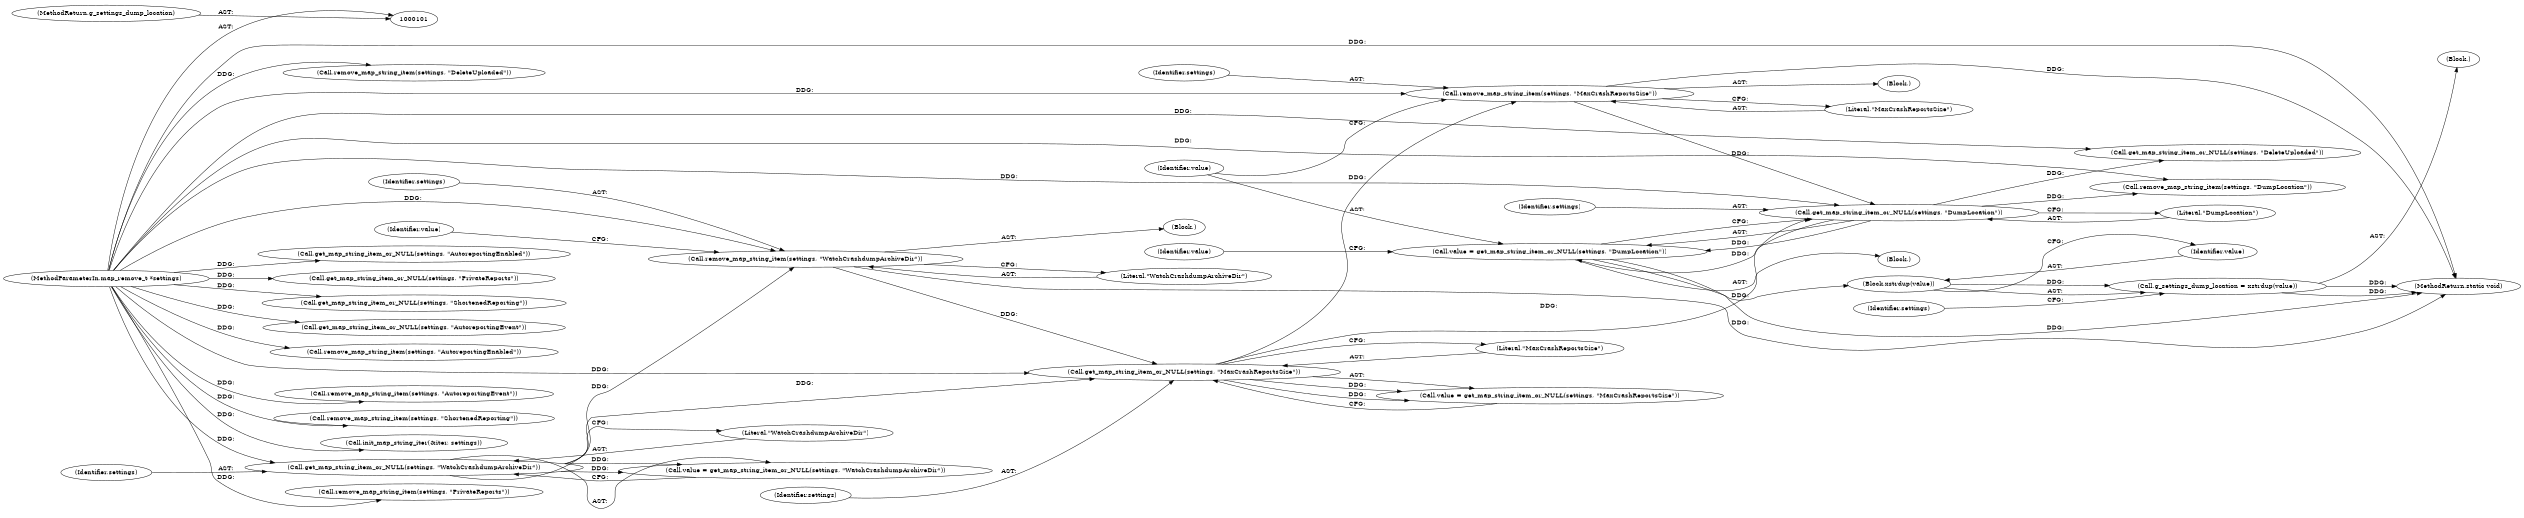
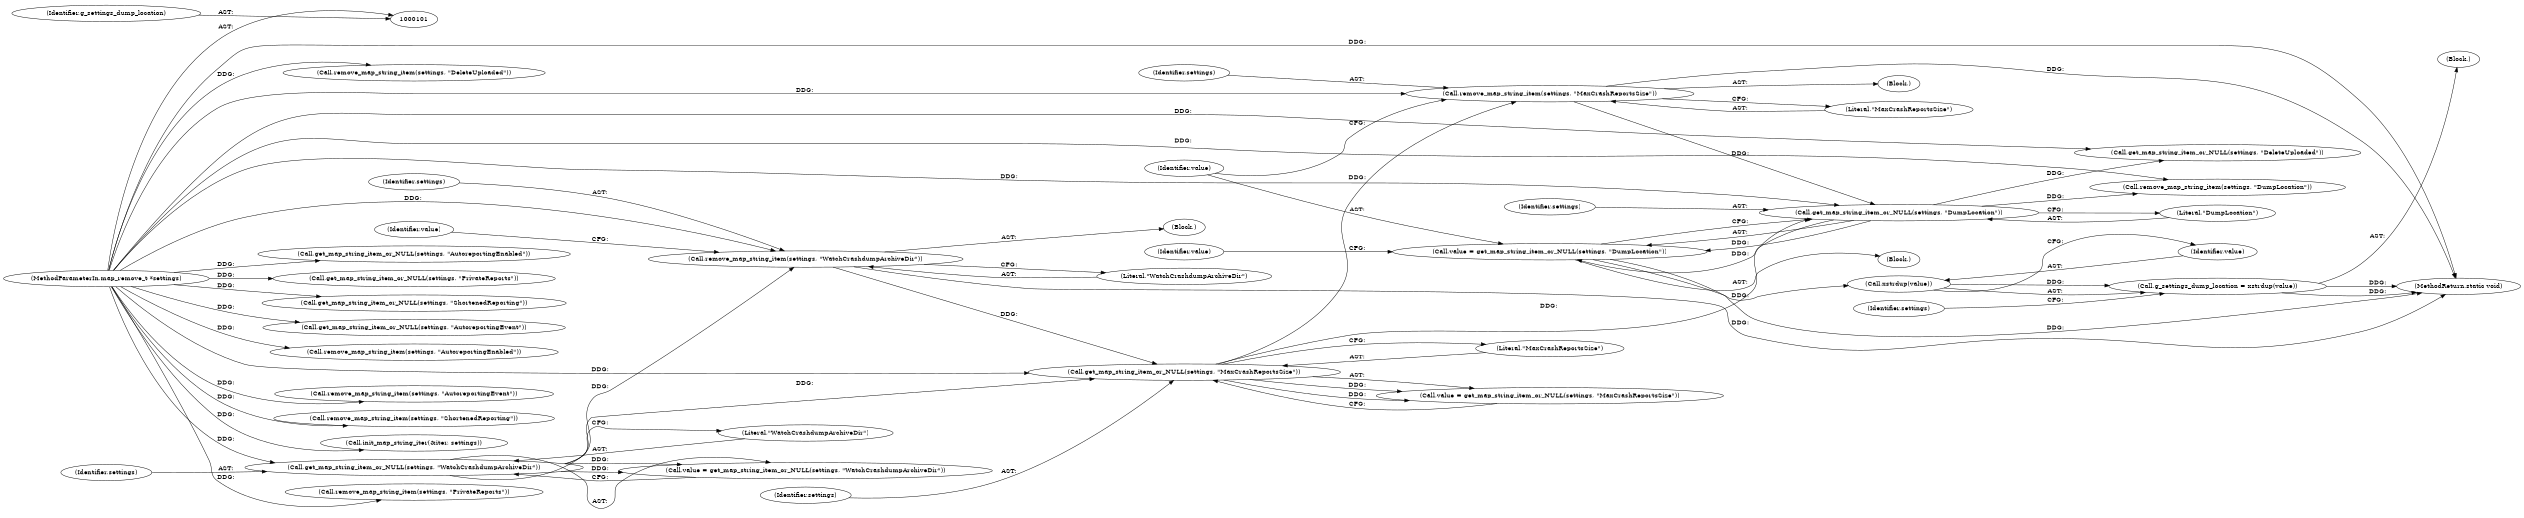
node "(MethodReturn,g_settings_dump_location)": label "(MethodReturn,g_settings_dump_location)" -> "(Identifier,g_settings_dump_location)"
node "(Block,xstrdup(value))": label "(Block,xstrdup(value))" -> "(Call,xstrdup(value))"
